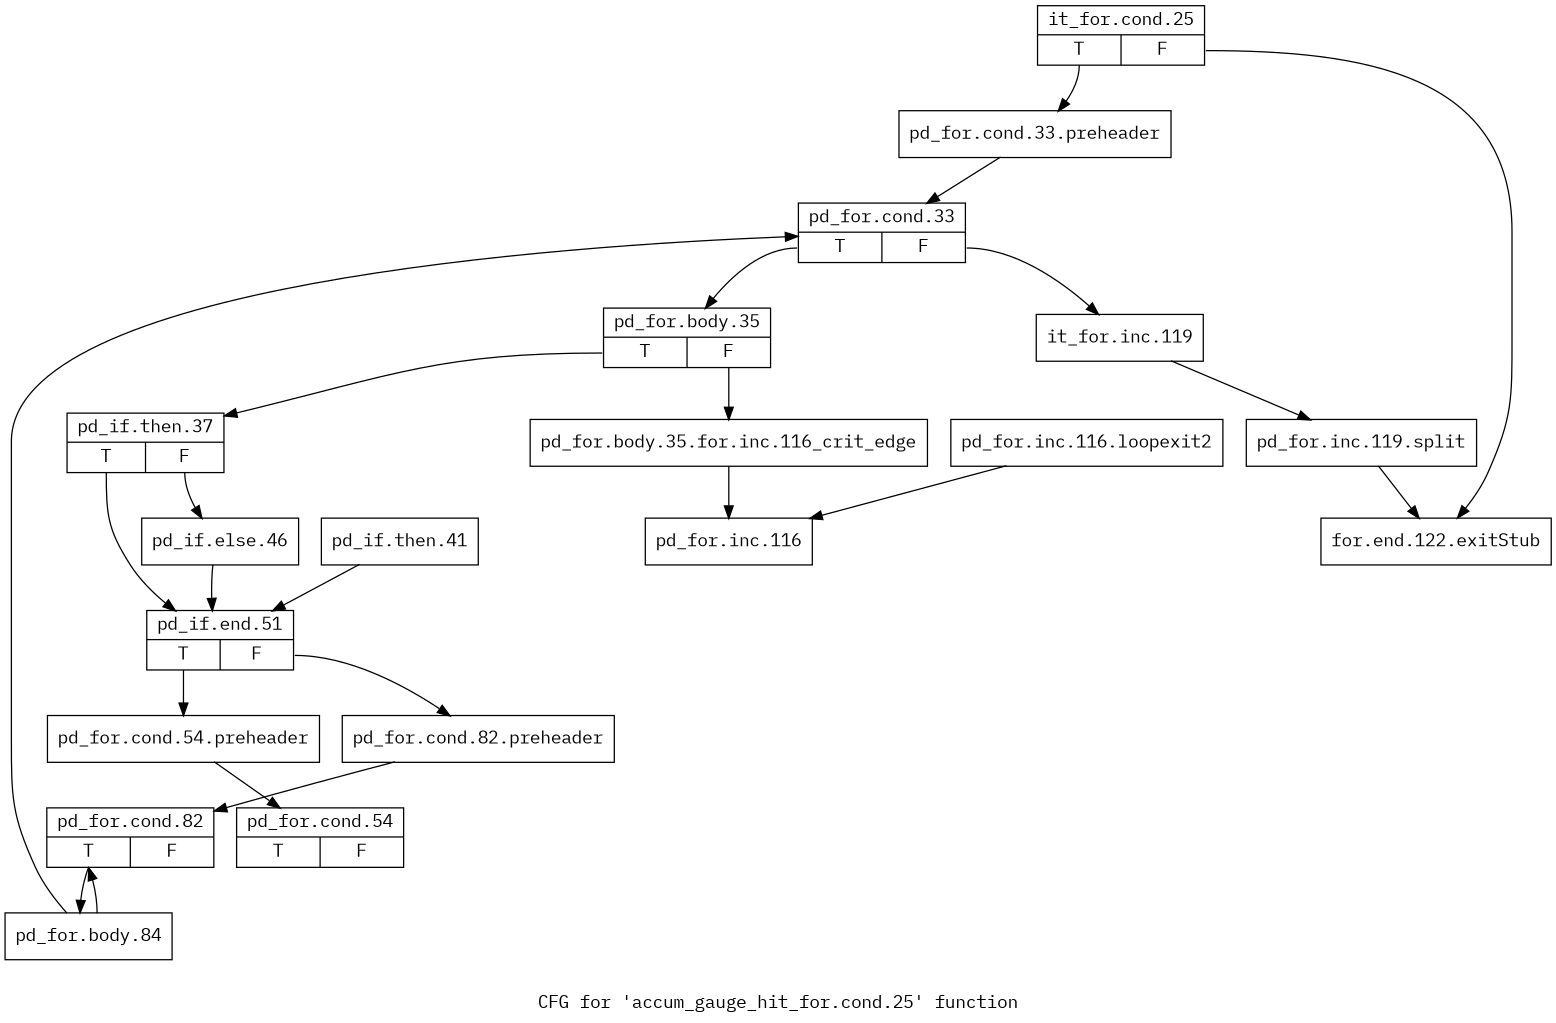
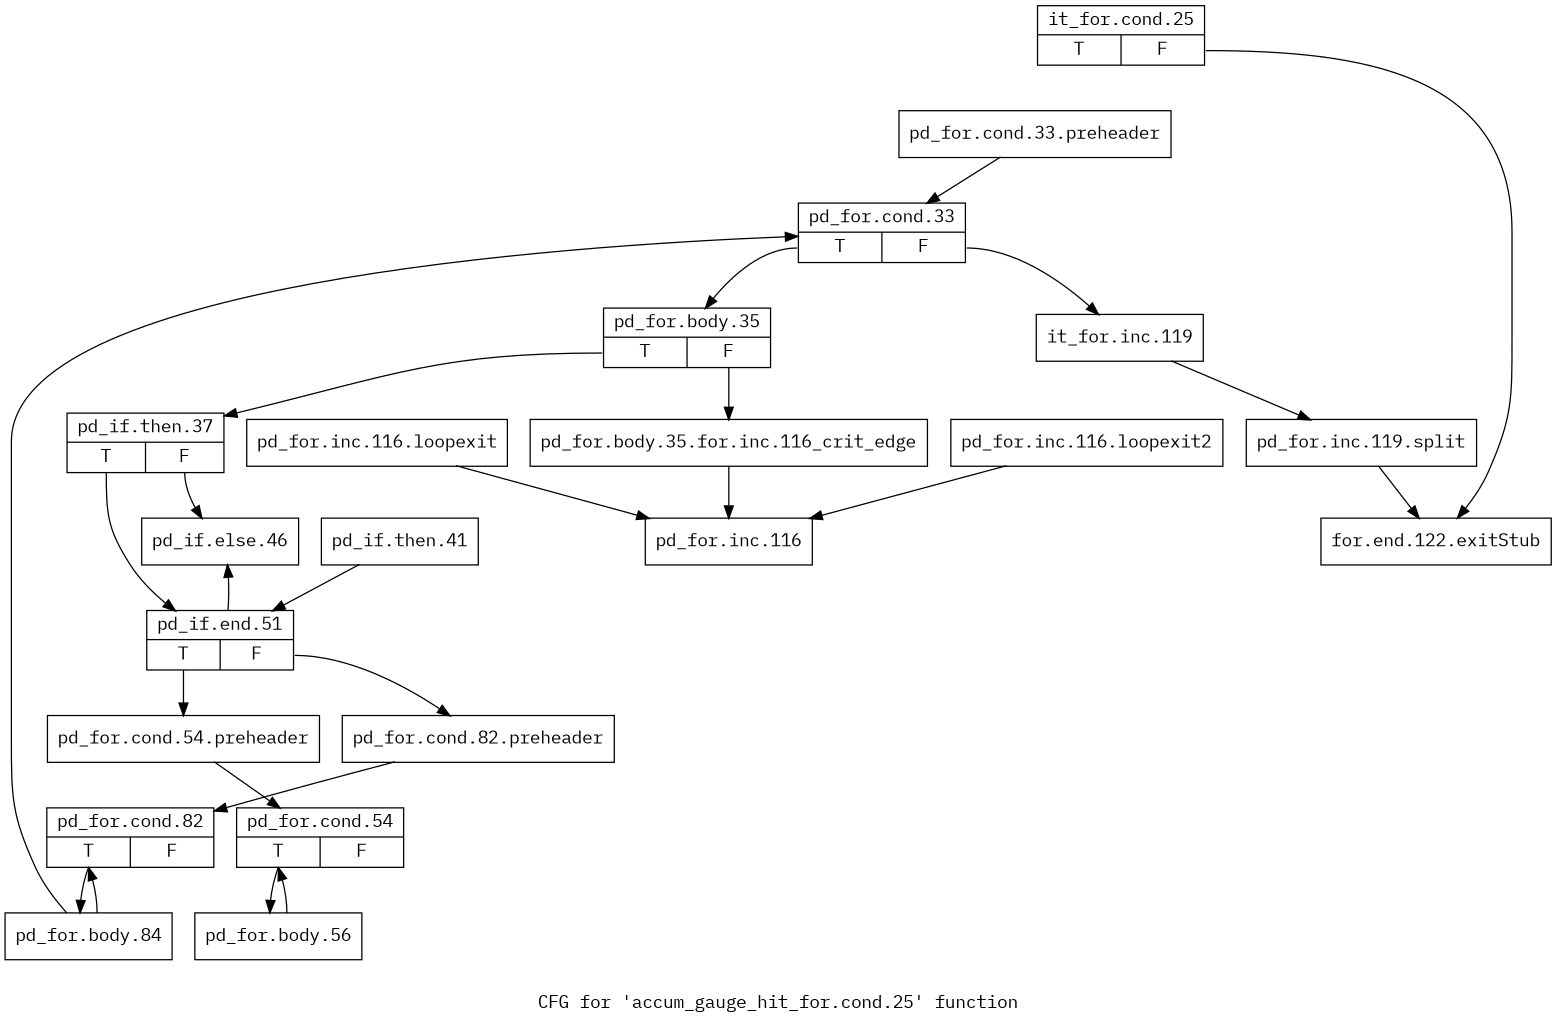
edge "it_for.cond.25" -> "pd_for.cond.33.preheader": removed
node "pd_for.inc.116.loopexit": added
edge "pd_if.else.46" -> "pd_if.end.51": reversed
node "pd_for.body.56": added
